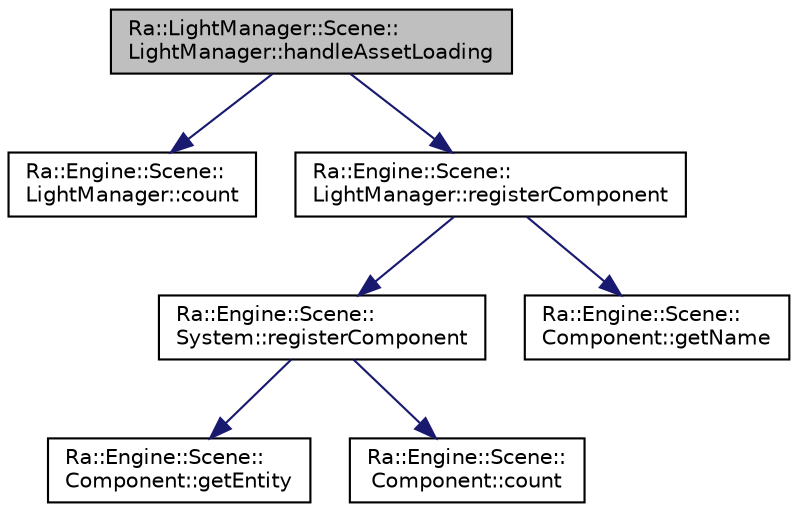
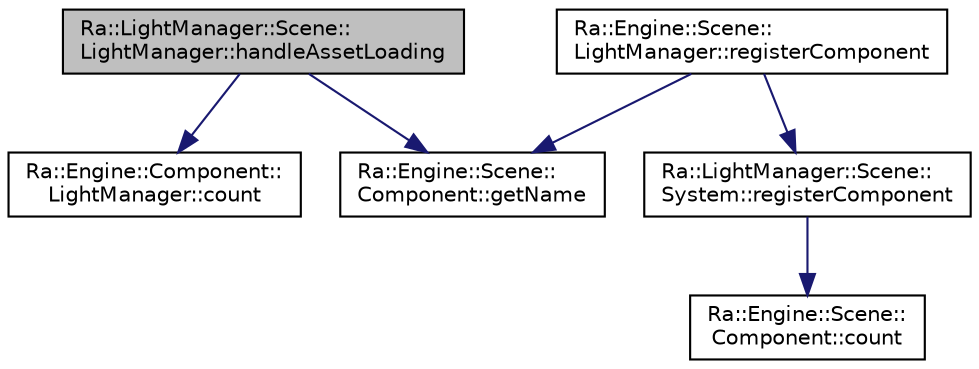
edge "Ra::LightManager::Scene:: LightManager::handleAssetLoading" -> "Ra::Engine::Scene:: LightManager::registerComponent": now "Ra::LightManager::Scene:: LightManager::handleAssetLoading" -> "Ra::Engine::Scene:: Component::getName"
node "Ra::Engine::Scene:: LightManager::count": label "Ra::Engine::Scene:: LightManager::count" -> "Ra::Engine::Component:: LightManager::count"
node "Ra::Engine::Scene:: System::registerComponent": label "Ra::Engine::Scene:: System::registerComponent" -> "Ra::LightManager::Scene:: System::registerComponent"
node "Ra::Engine::Scene:: Component::getEntity": removed
